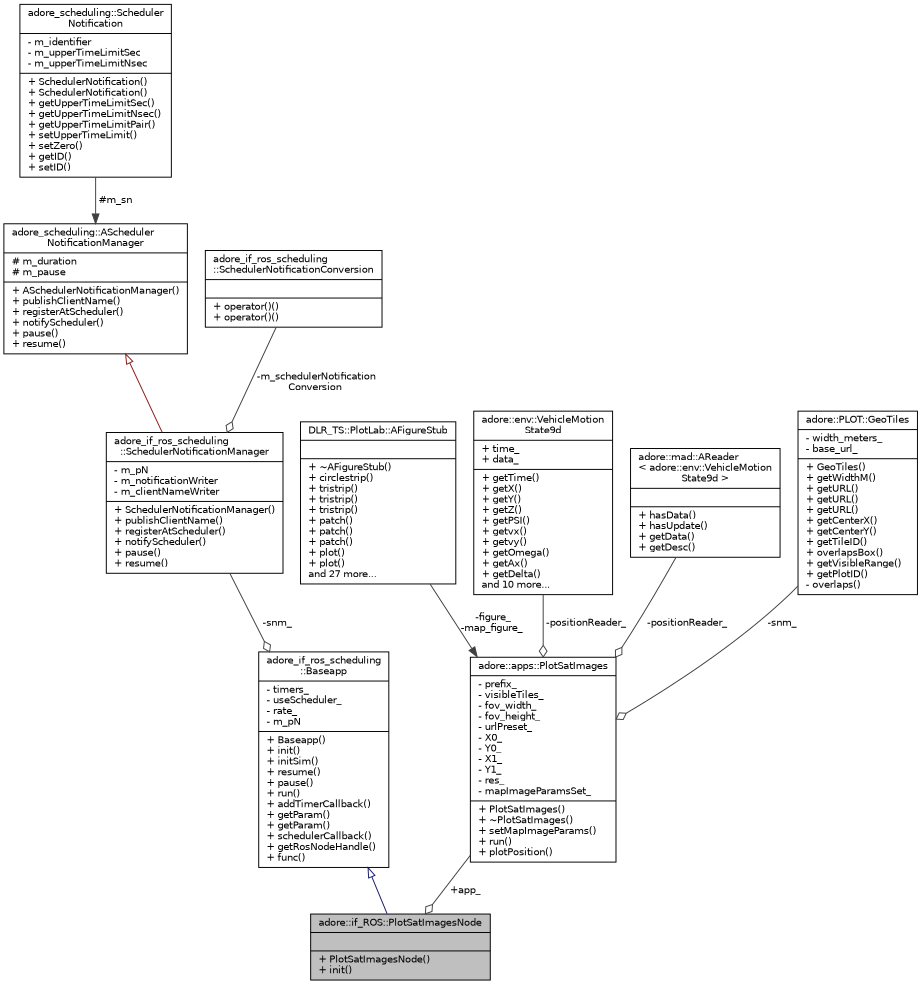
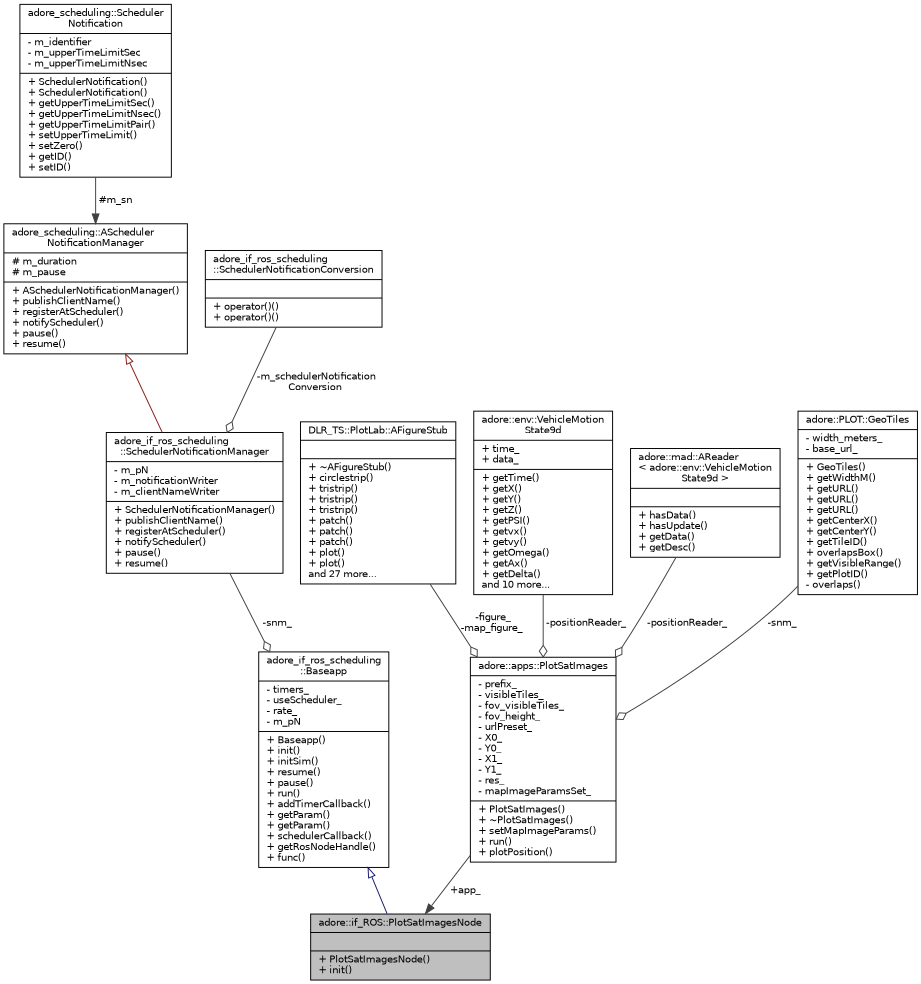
edge "DLR_TS::PlotLab::AFigureStub" -> "adore::apps::PlotSatImages": arrowhead normal -> odiamond
node "adore::apps::PlotSatImages": text "- fov_width_" -> "- fov_visibleTiles_"
edge "adore::apps::PlotSatImages" -> "adore::if_ROS::PlotSatImagesNode": arrowhead odiamond -> normal
